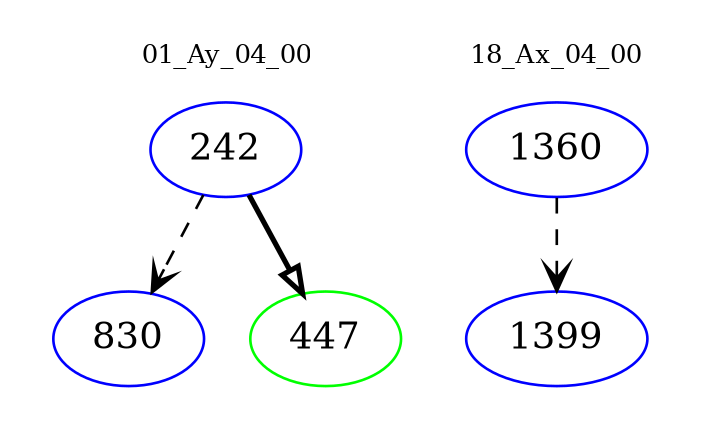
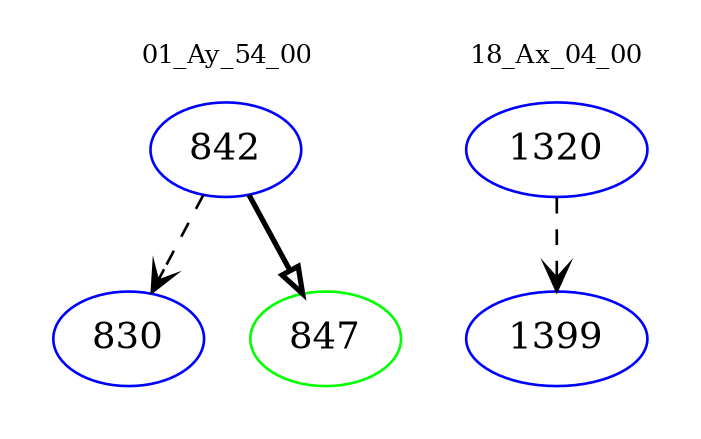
cluster "01_Ay_04_00": label "01_Ay_04_00" -> "01_Ay_54_00"
node "242": label "242" -> "842"
node "1360": label "1360" -> "1320"
node "447": label "447" -> "847"
